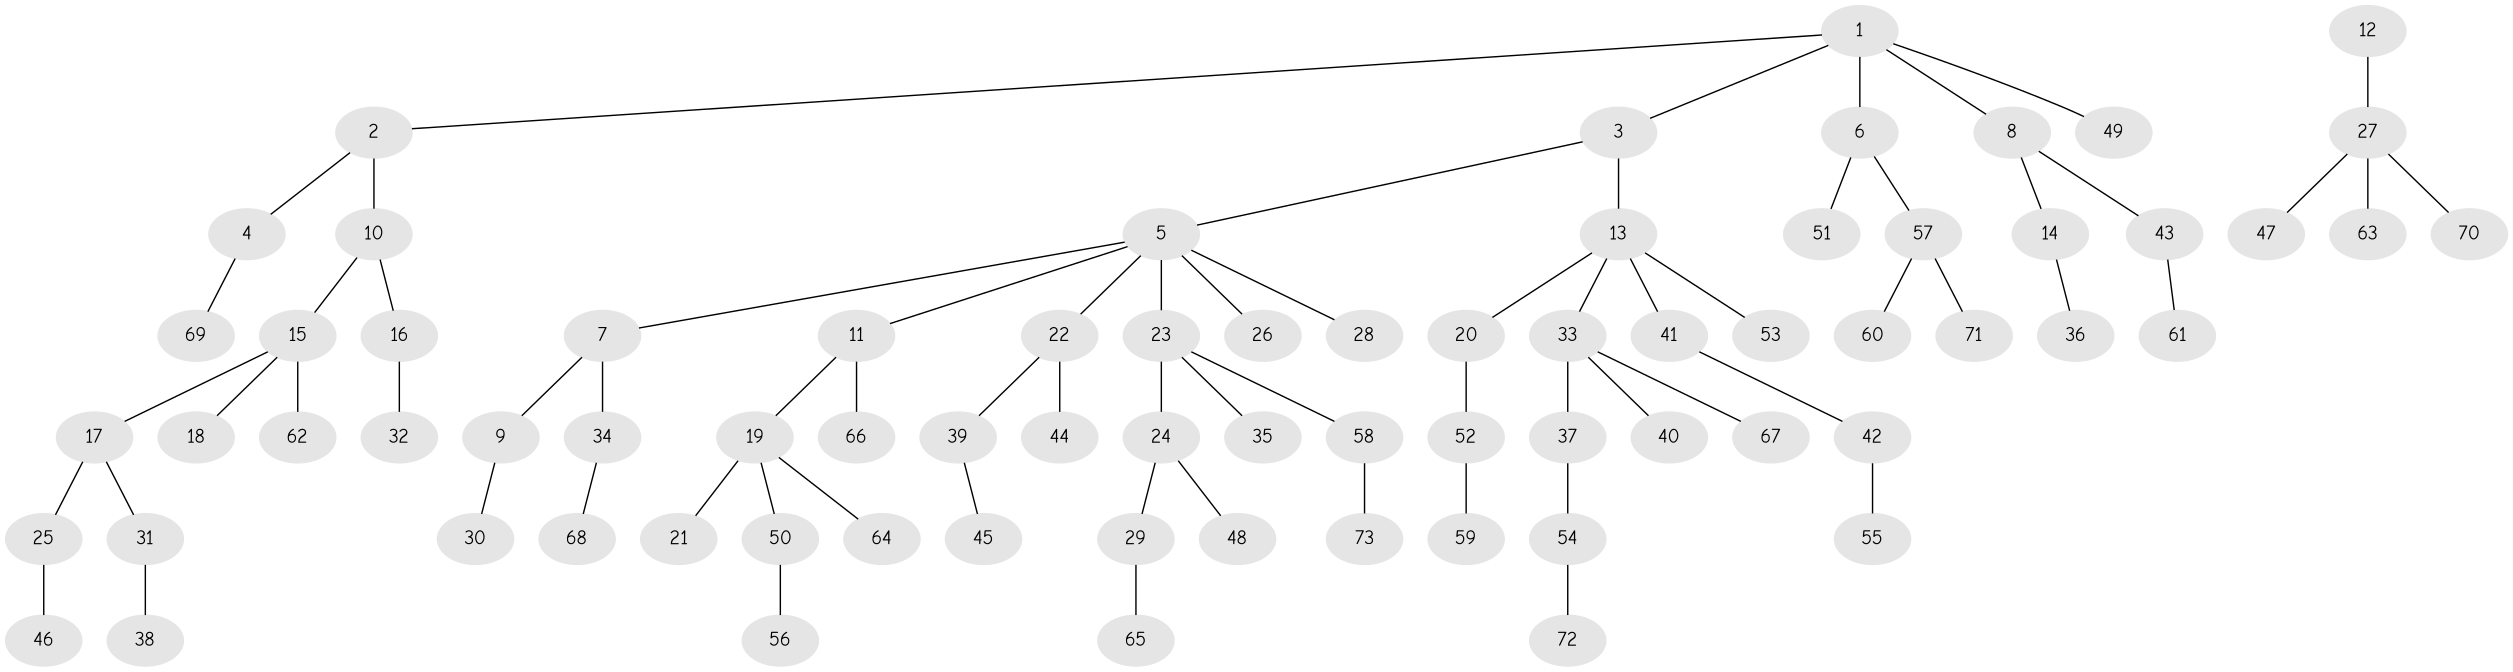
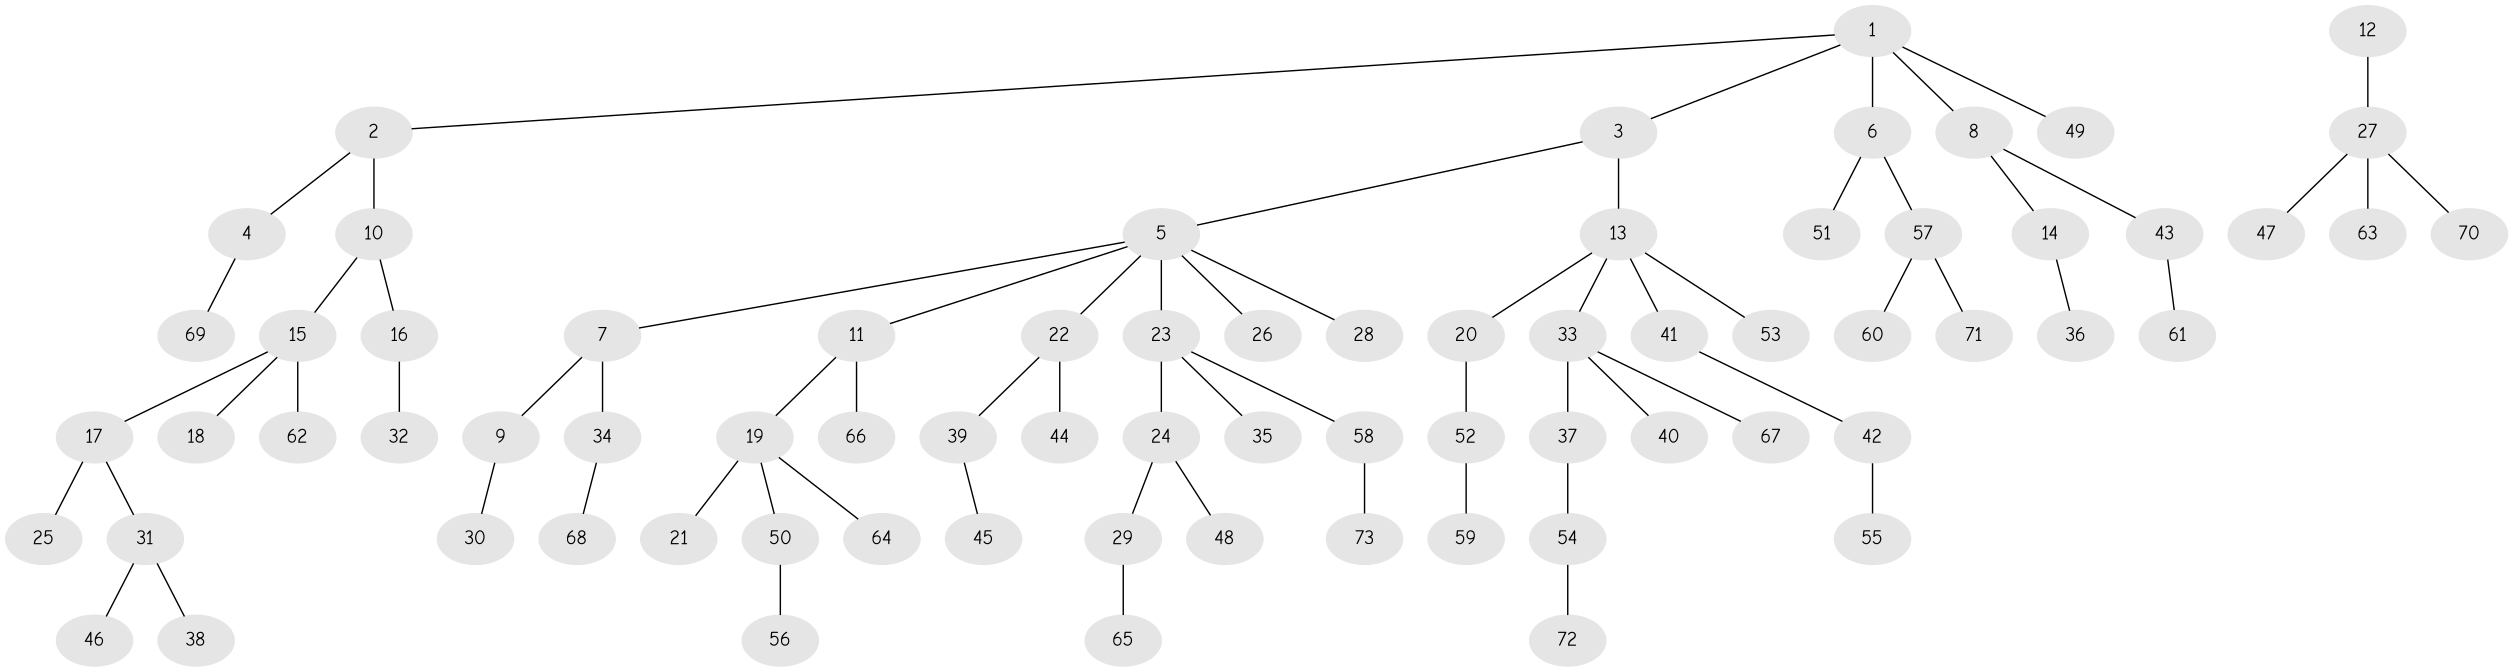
edge "25" -- "46": now "31" -- "46"
